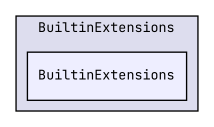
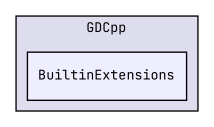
cluster "BuiltinExtensions": label "BuiltinExtensions" -> "GDCpp"
